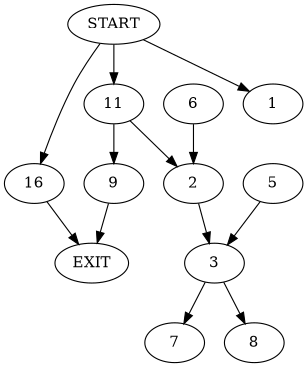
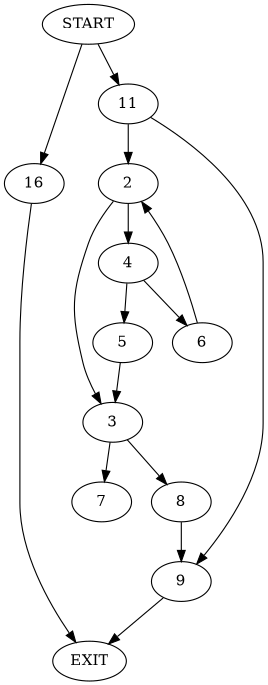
node "1": removed
node "4": added
edge "8" -> "9": added
